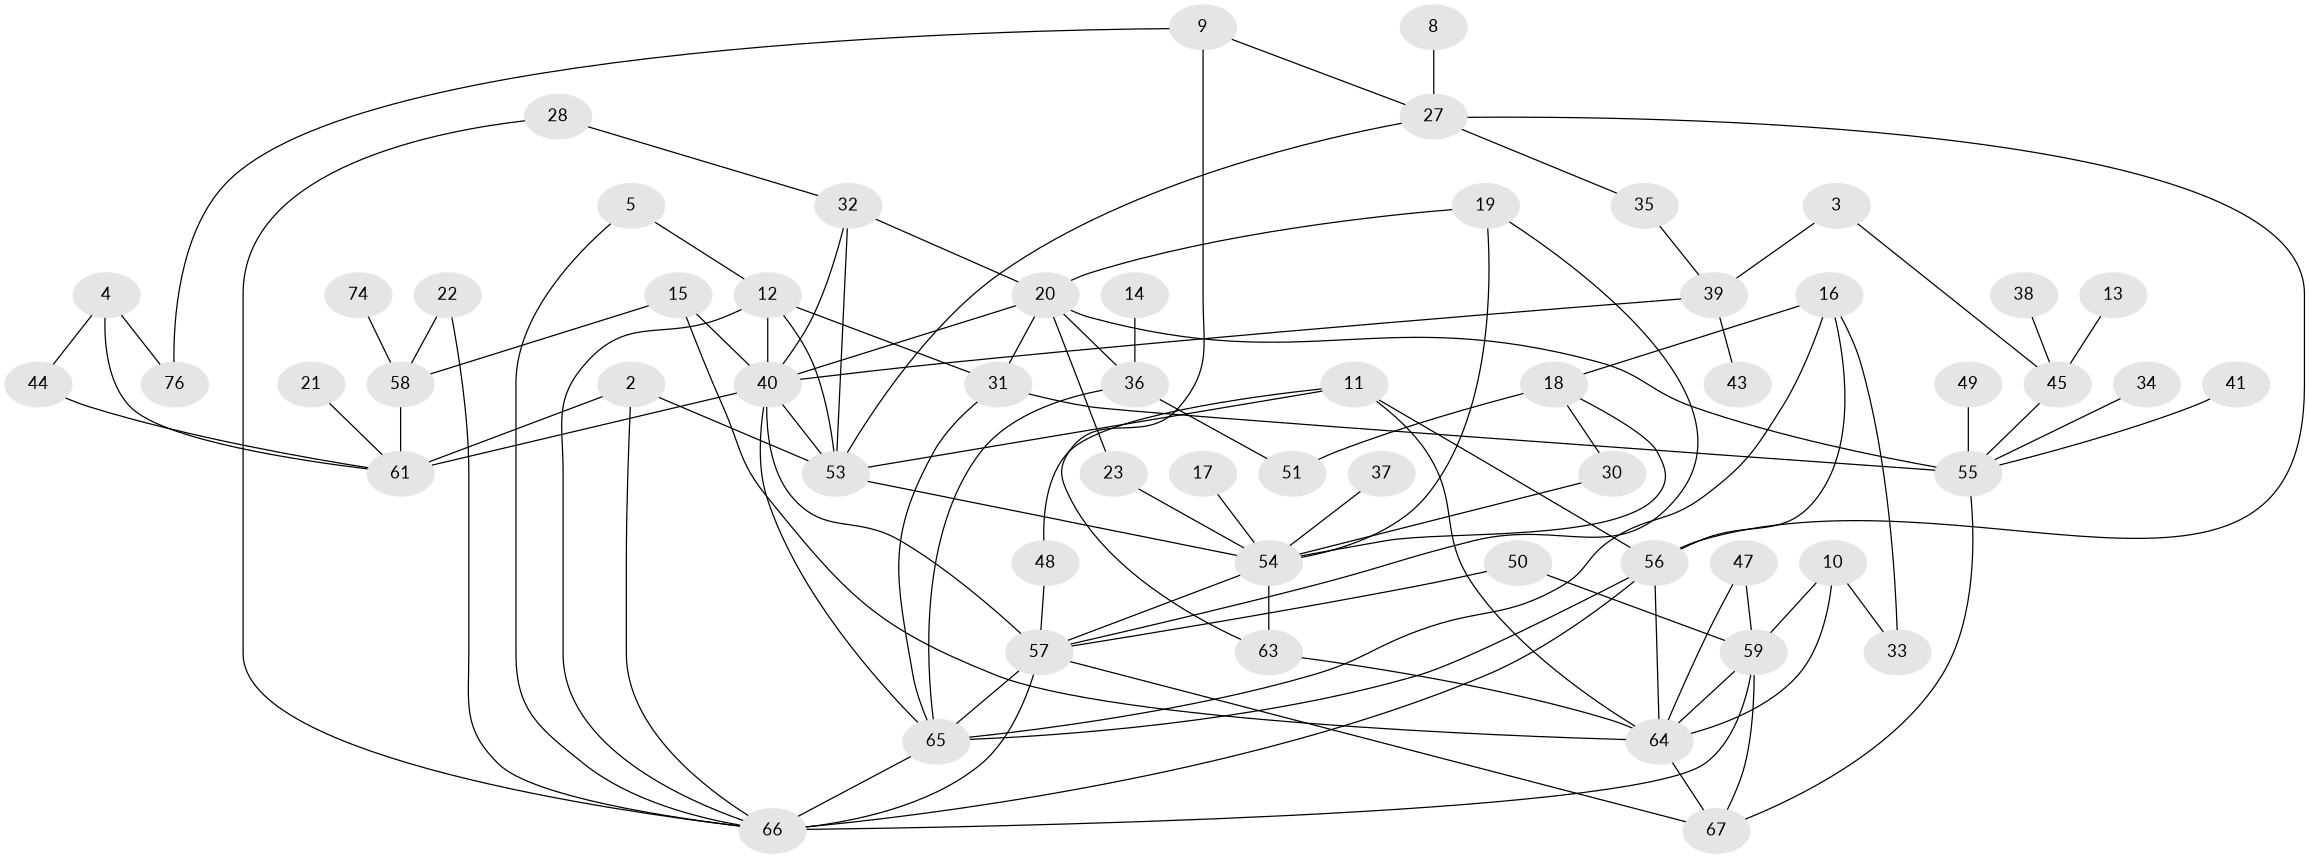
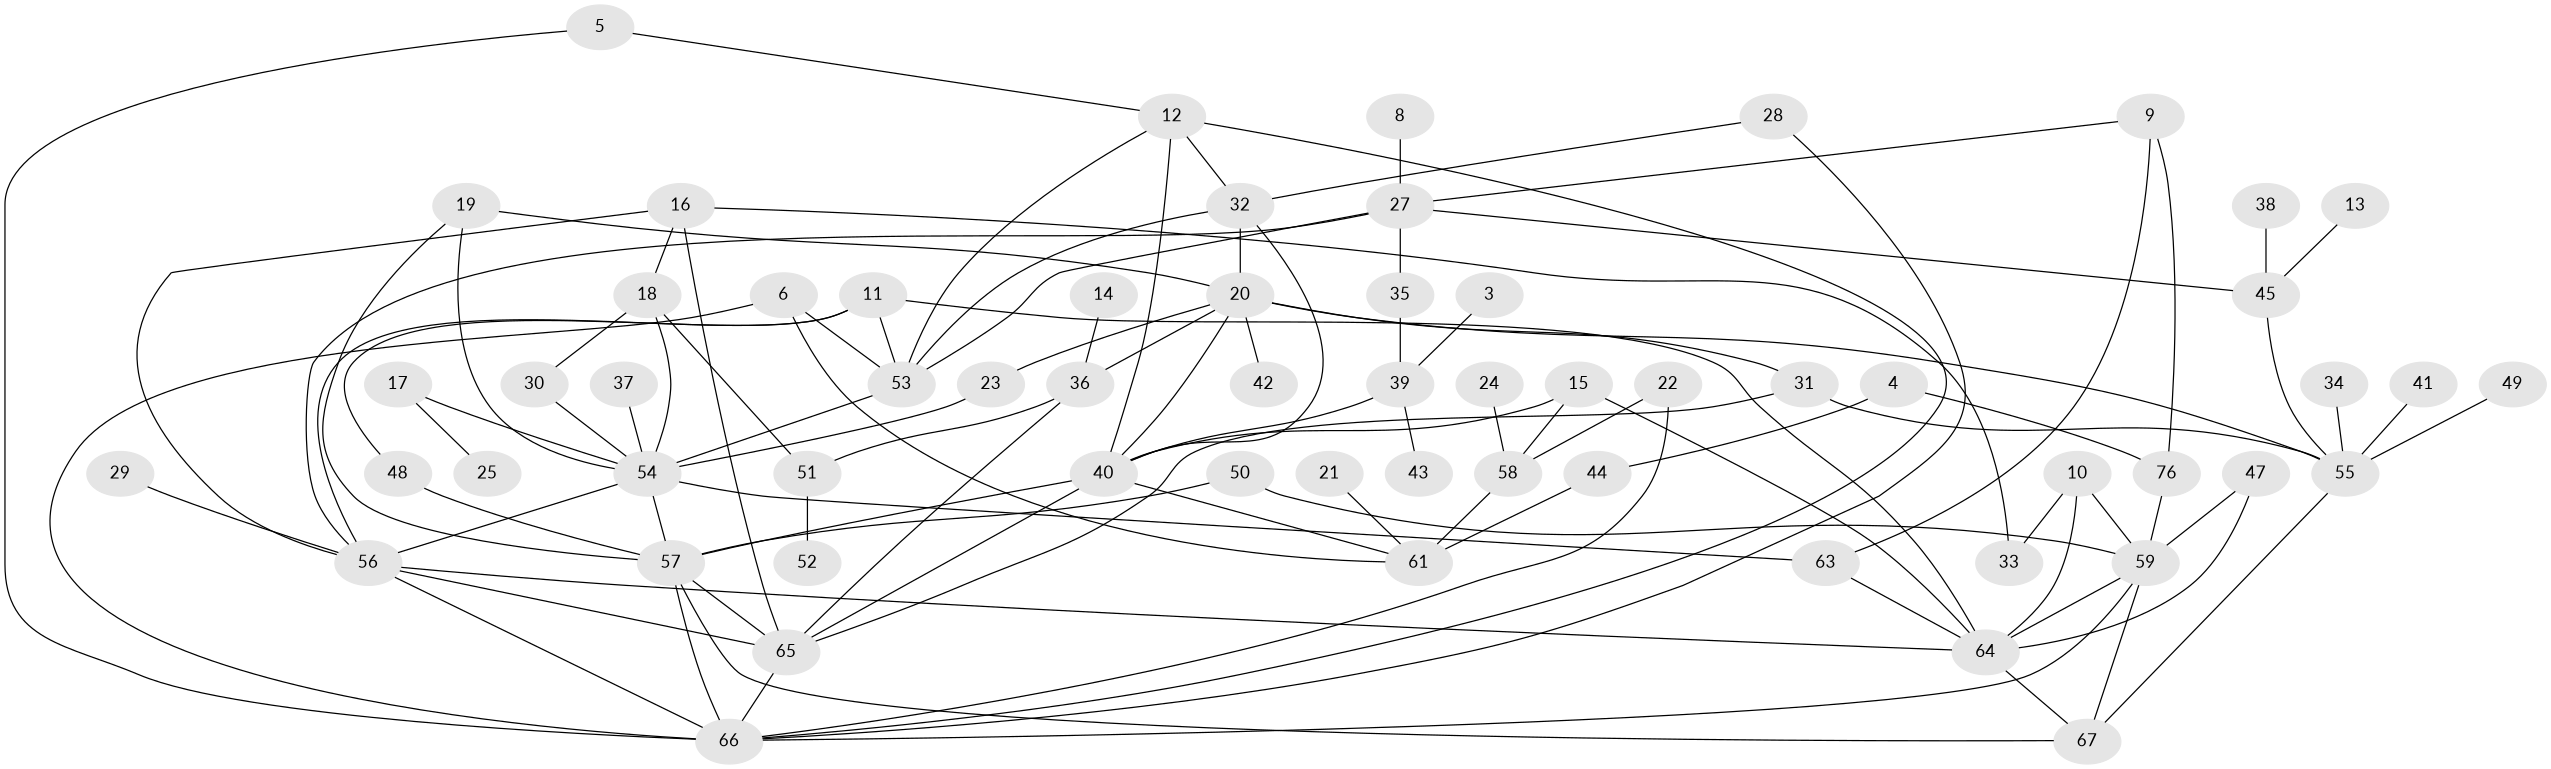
node "74": label "74" -> "24"
edge "3" -- "45": now "27" -- "45"
edge "12" -- "31": now "12" -- "32"
node "2": label "2" -> "6"
node "42": added
edge "4" -- "61": removed
edge "40" -- "53": removed
node "29": added
node "25": added
edge "54" -- "56": added
edge "76" -- "59": added
node "52": added
